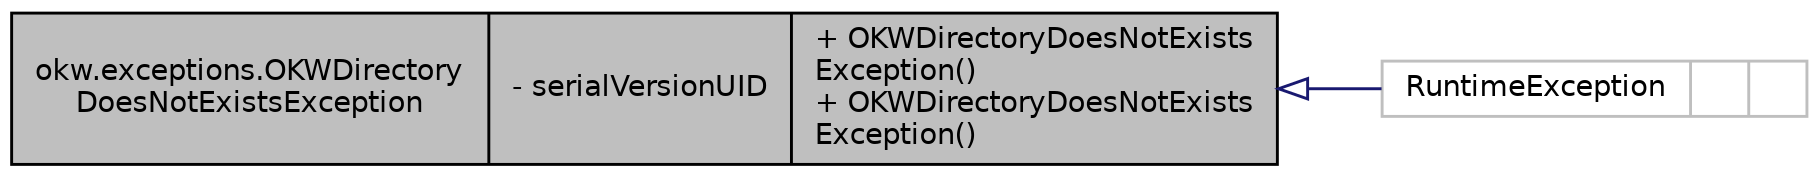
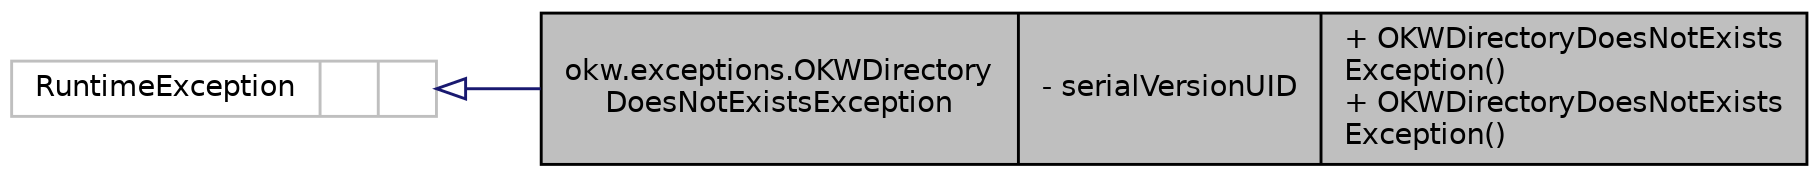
edge "RuntimeException" -> "okw.exceptions.OKWDirectory": reversed
